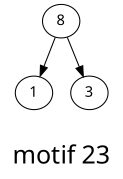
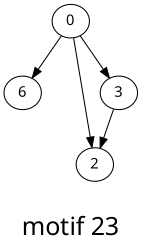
node "8": label "8" -> "0"
node "1": label "1" -> "6"
node "2": added
